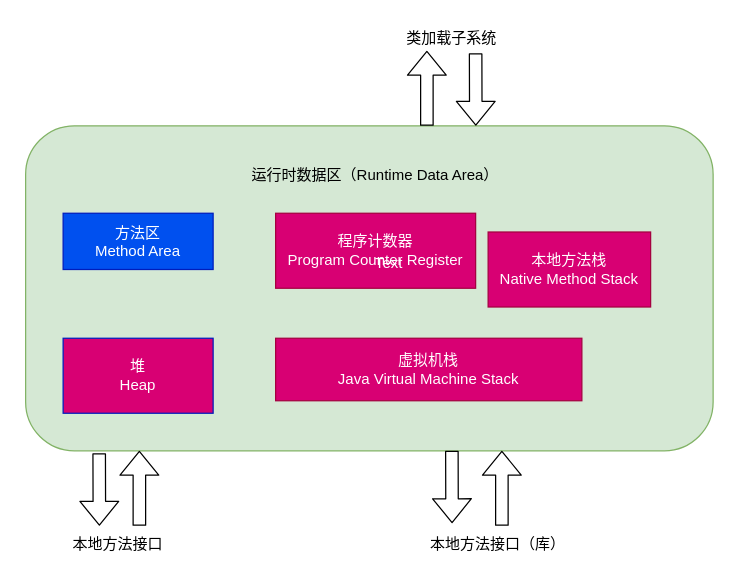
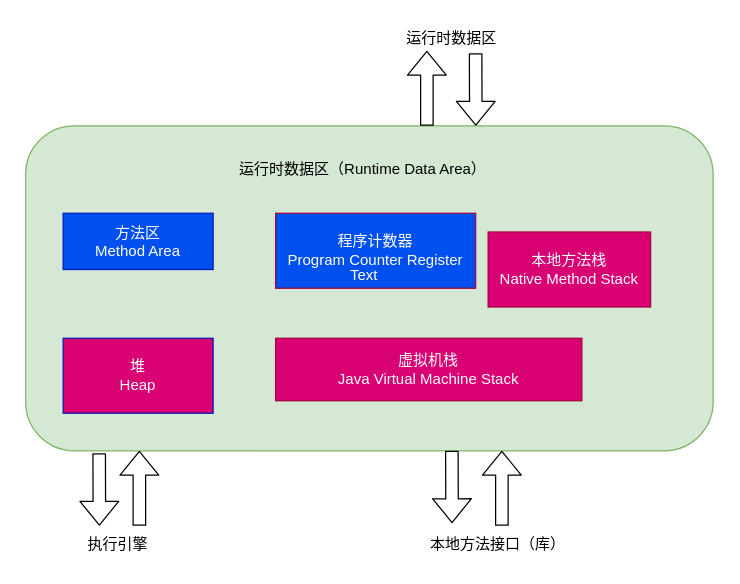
node "类加载子系统": label "类加载子系统" -> "运行时数据区"
node "运行时数据区（Runtime Data Area）": moved (376, 176) -> (363, 169)
node "程序计数器 Program Counter Register": fillcolor #d80073 -> #0050ef
node "Text": moved (389, 263) -> (364, 276)
node "本地方法接口": label "本地方法接口" -> "执行引擎"
